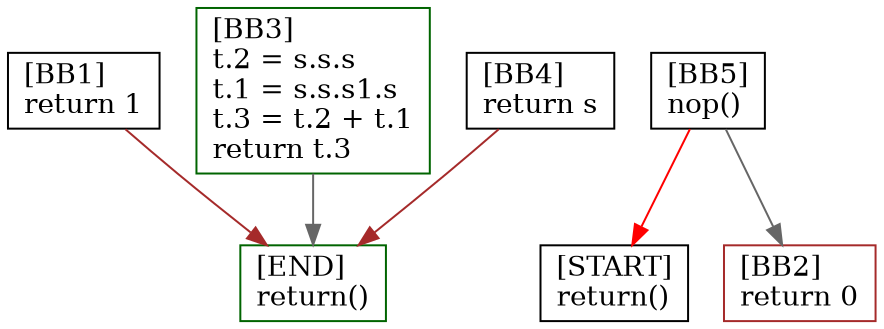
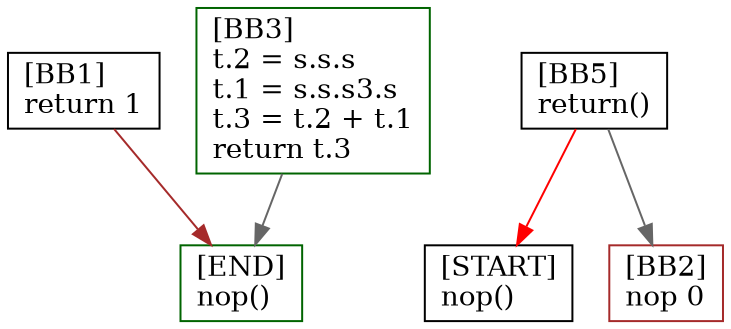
node "[BB3] t.2 = s.s.s t.1 = s.s.s1.s t.3 = t.2 + t.1 return t.3": label "[BB3] t.2 = s.s.s t.1 = s.s.s1.s t.3 = t.2 + t.1 return t.3" -> "[BB3] t.2 = s.s.s t.1 = s.s.s3.s t.3 = t.2 + t.1 return t.3"
node "[BB4] return s": removed
node "[BB5] nop()": label "[BB5] nop()" -> "[BB5] return()"
node "[END] return()": label "[END] return()" -> "[END] nop()"
node "[START] return()": label "[START] return()" -> "[START] nop()"
node "[BB2] return 0": label "[BB2] return 0" -> "[BB2] nop 0"
